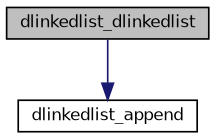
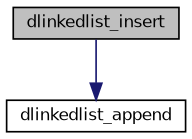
node "dlinkedlist_dlinkedlist": label "dlinkedlist_dlinkedlist" -> "dlinkedlist_insert"
